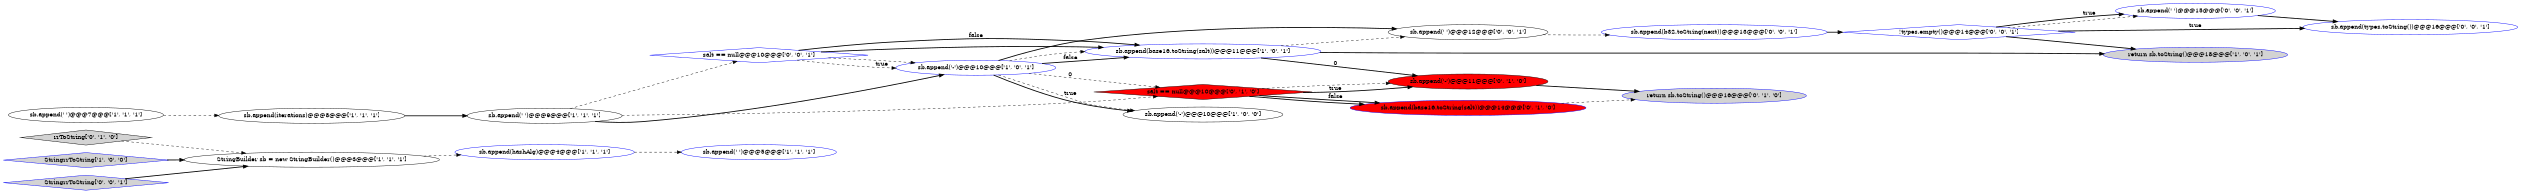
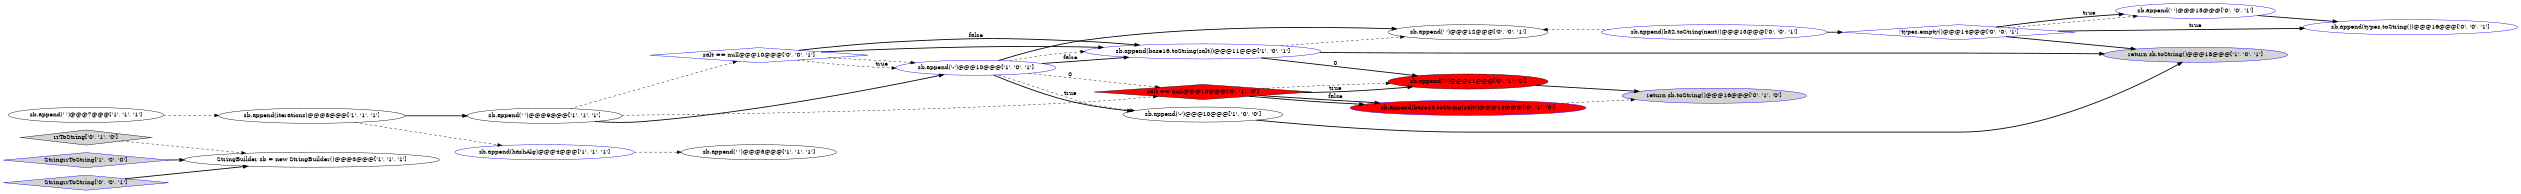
edge "sb.append(' ')@@@12@@@['0', '0', '1']" -> "sb.append(b32.toString(next))@@@13@@@['0', '0', '1']": reversed
edge "sb.append('-')@@@10@@@['1', '0', '0']" -> "return sb.toString()@@@18@@@['1', '0', '1']": added
node "sb.append(' ')@@@5@@@['1', '1', '1']": color blue -> black
edge "StringBuilder sb = new StringBuilder()@@@3@@@['1', '1', '1']" -> "sb.append(hashAlg)@@@4@@@['1', '1', '1']": now "sb.append(iterations)@@@8@@@['1', '1', '1']" -> "sb.append(hashAlg)@@@4@@@['1', '1', '1']"
